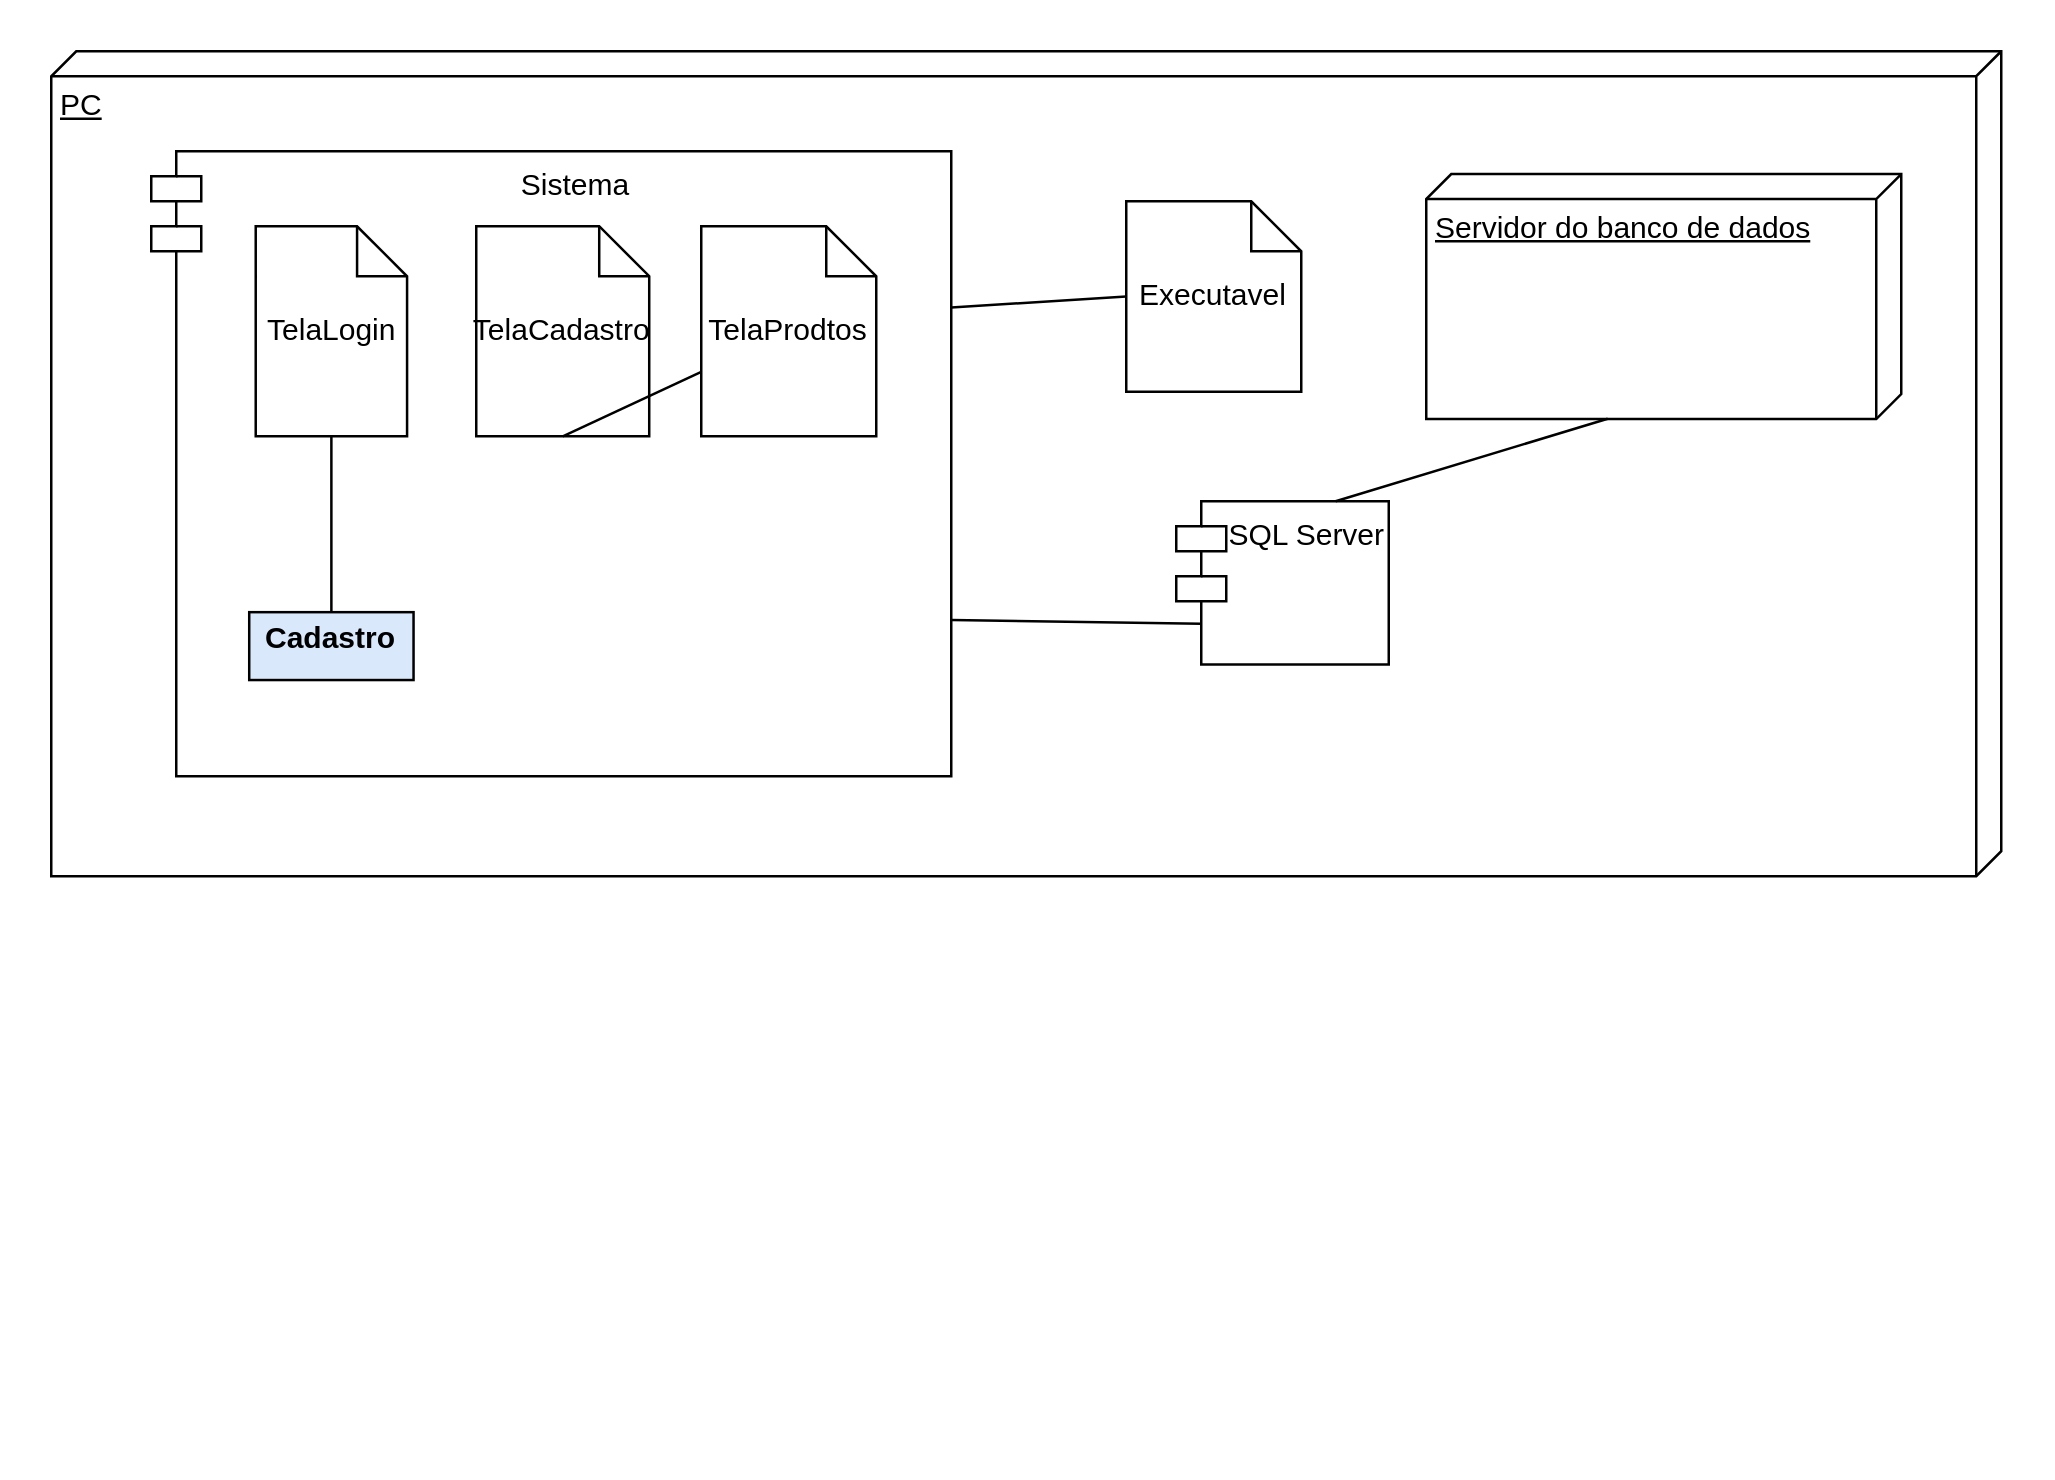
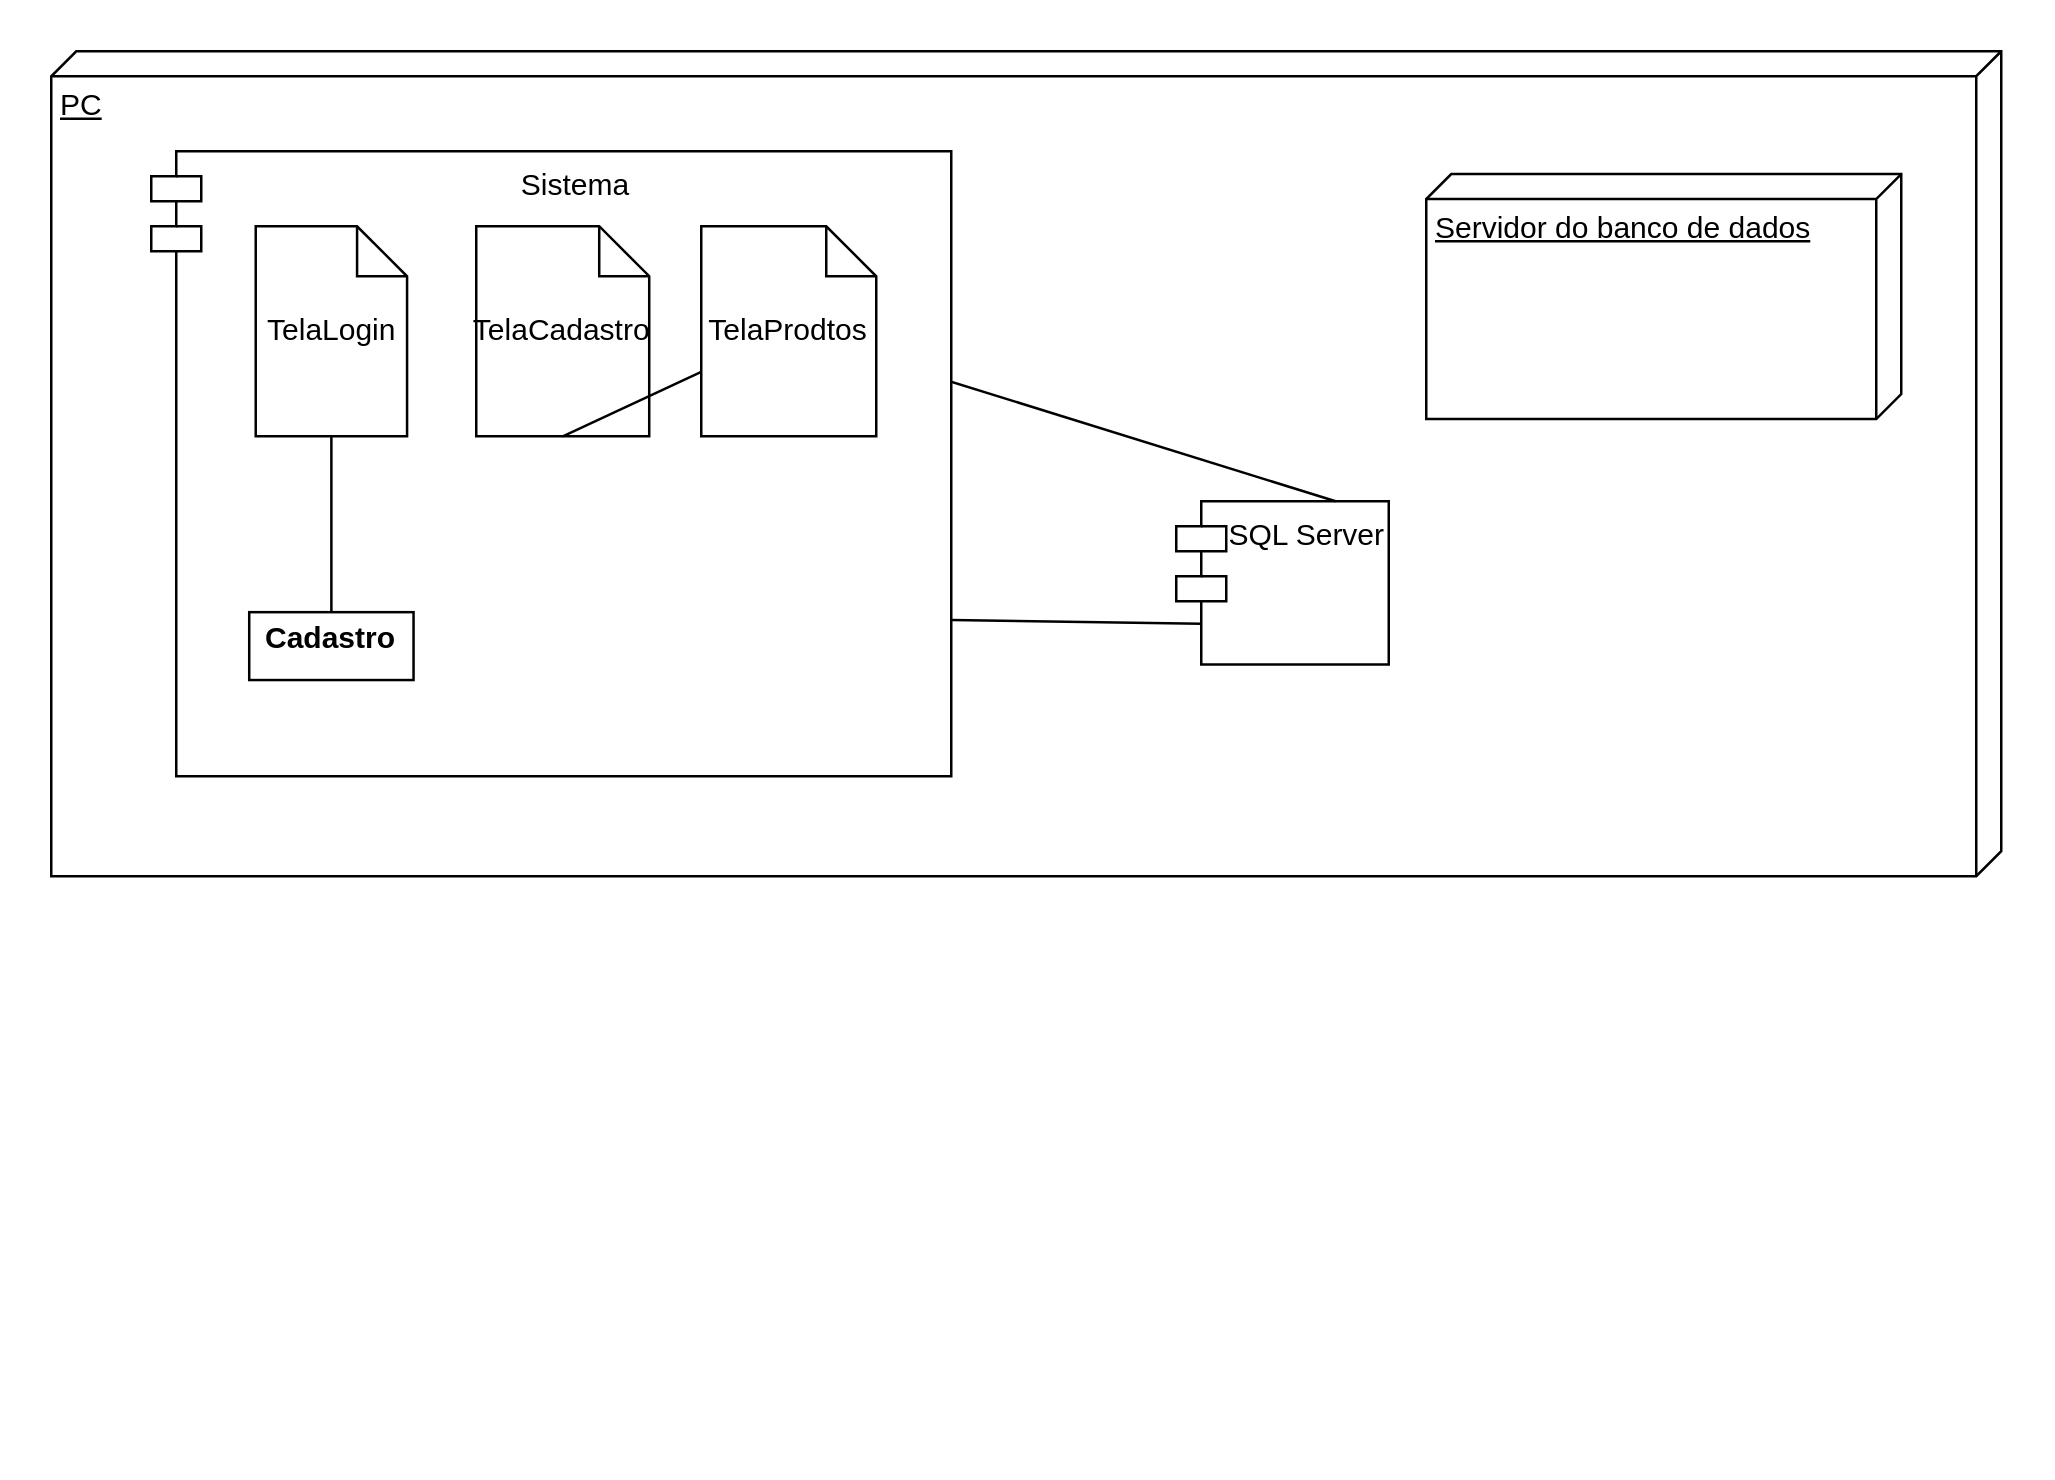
node "Executavel": removed
edge "Executavel" -- "Sistema": removed
edge "Servidor do banco de dados" -- "SQL Server": now "TelaProdtos" -- "SQL Server"
node "Cadastro": fillcolor #dae8fc -> #ffffff
